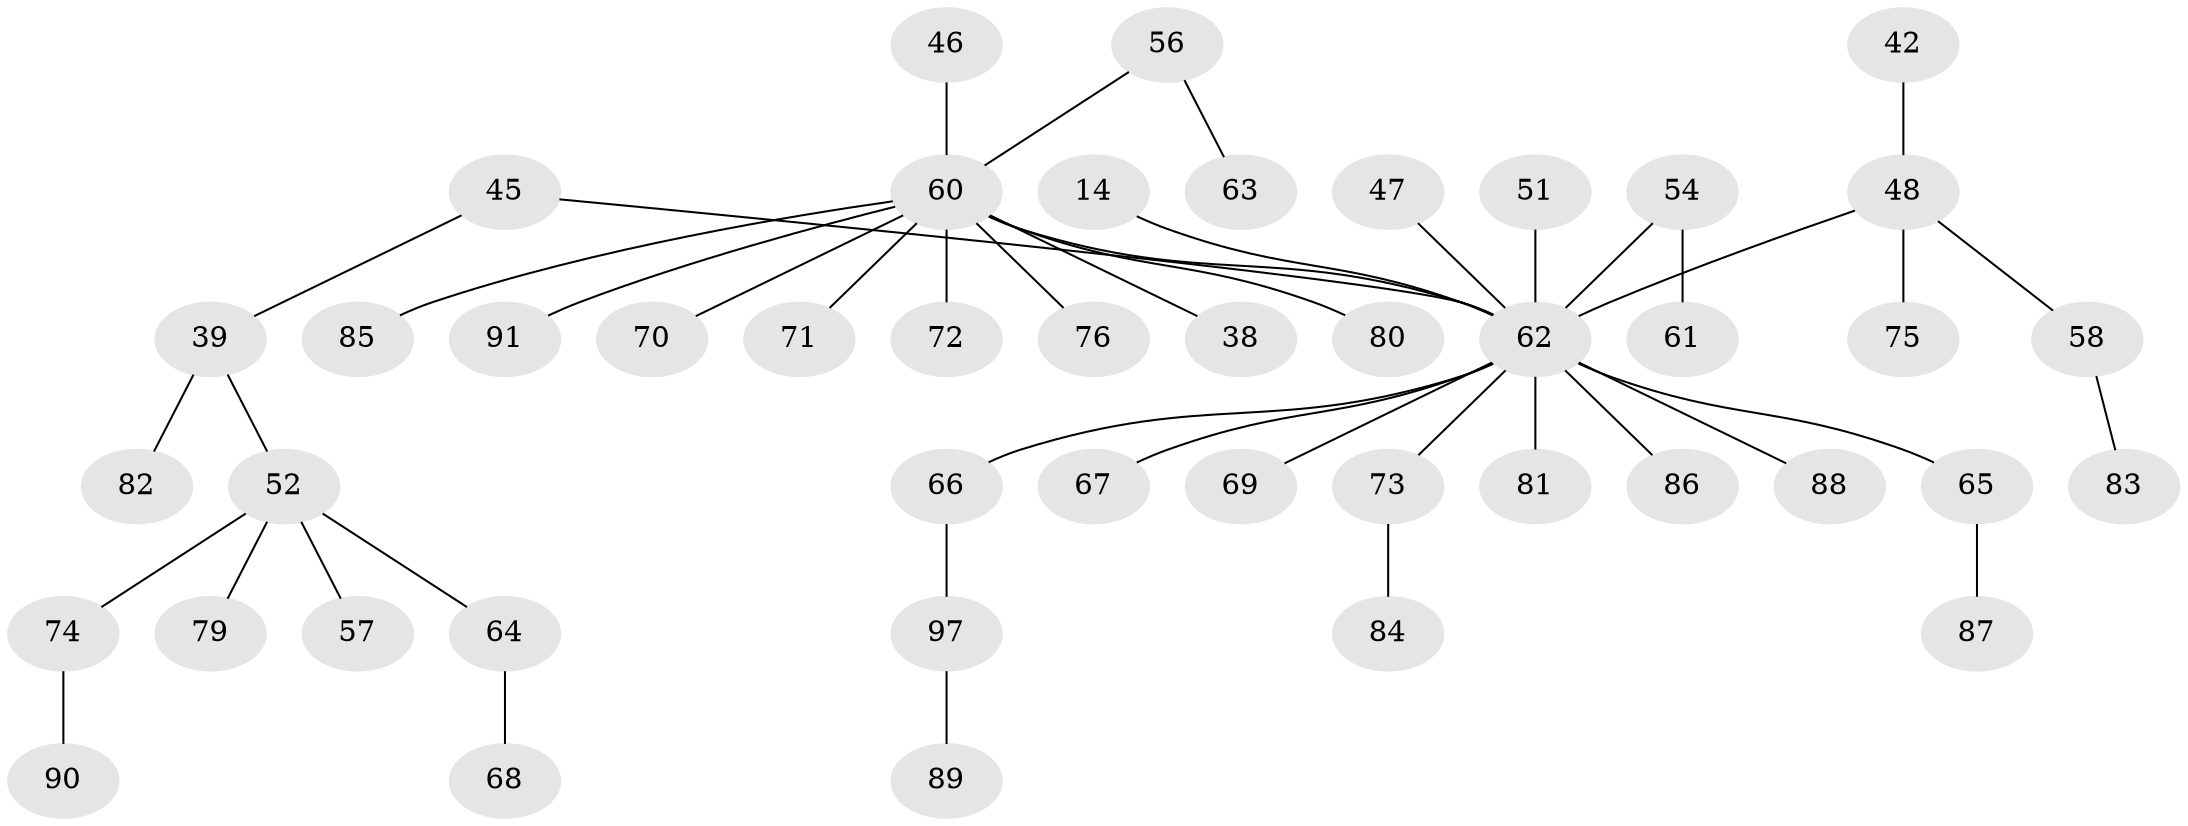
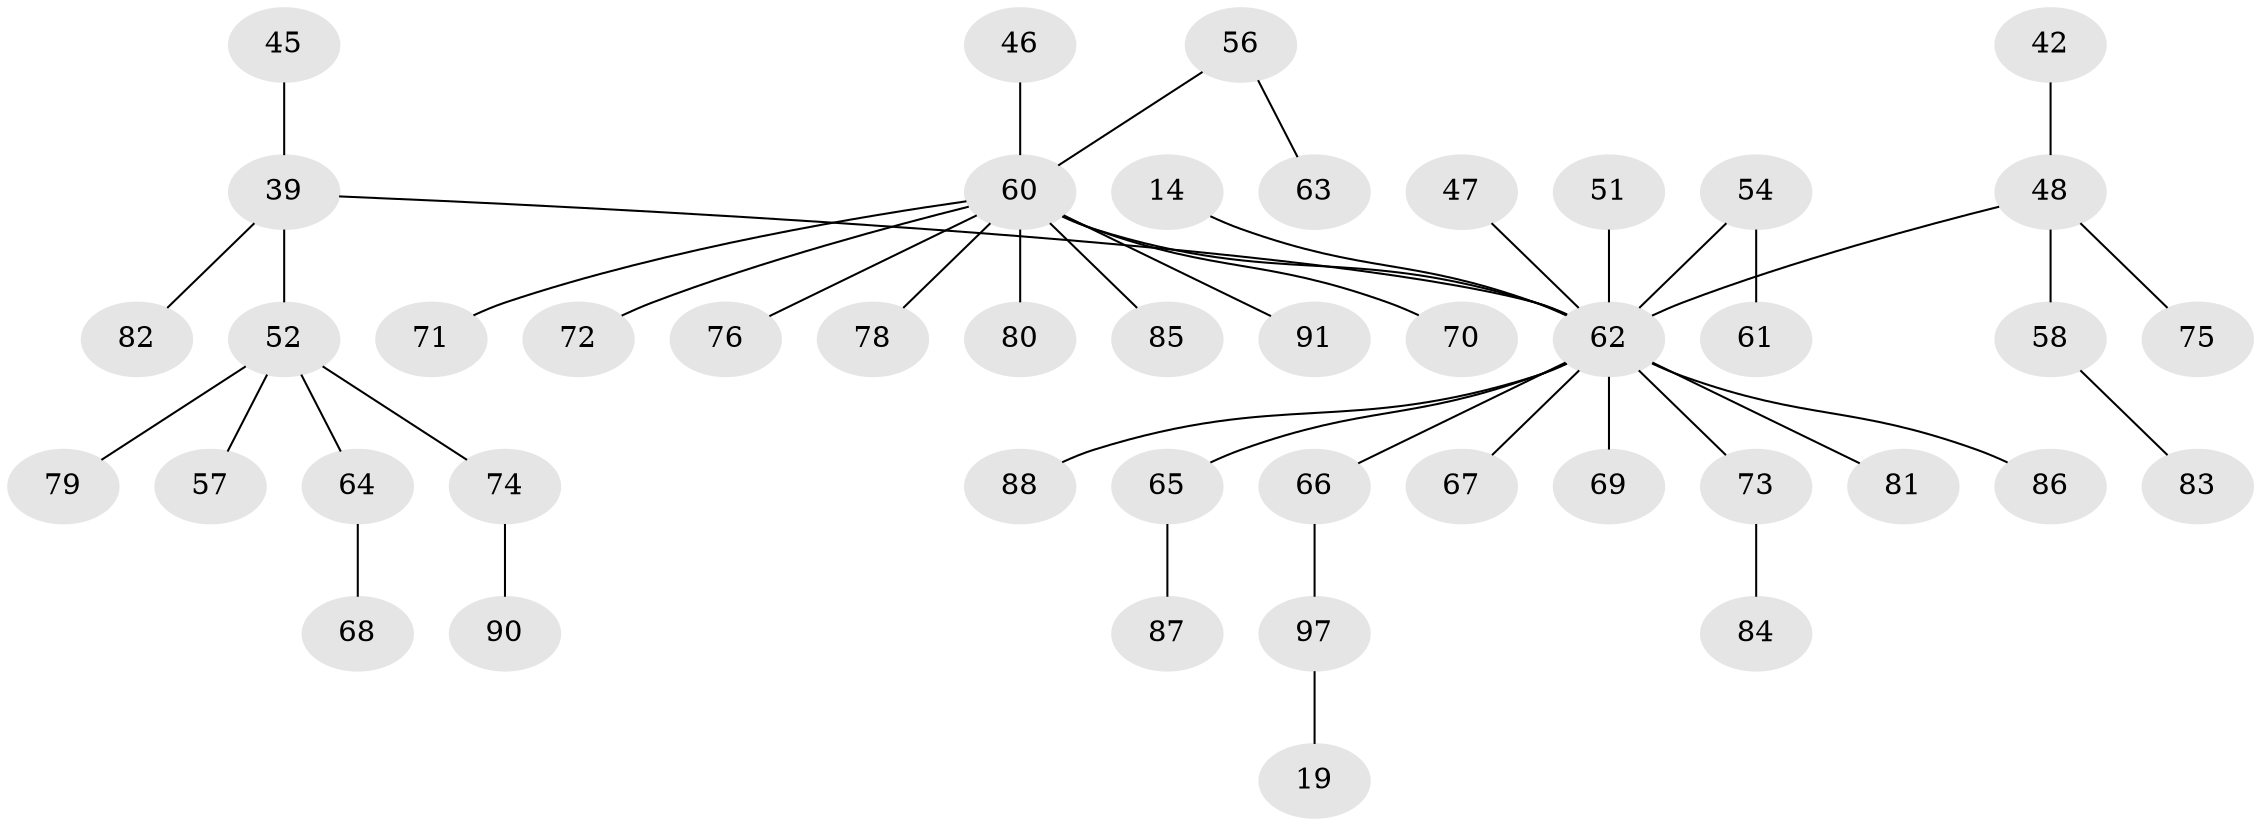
edge "45" -- "62": now "39" -- "62"
node "38": label "38" -> "78"
node "89": label "89" -> "19"
